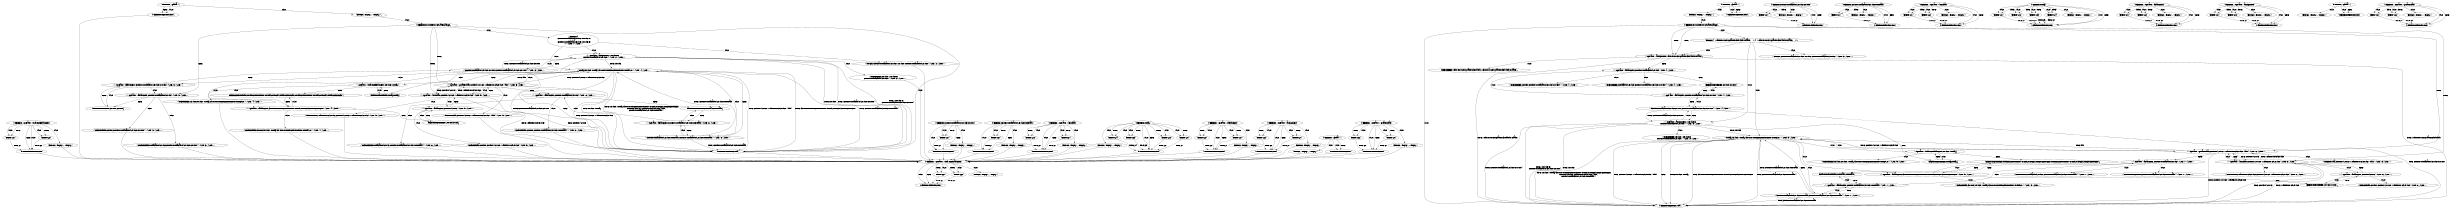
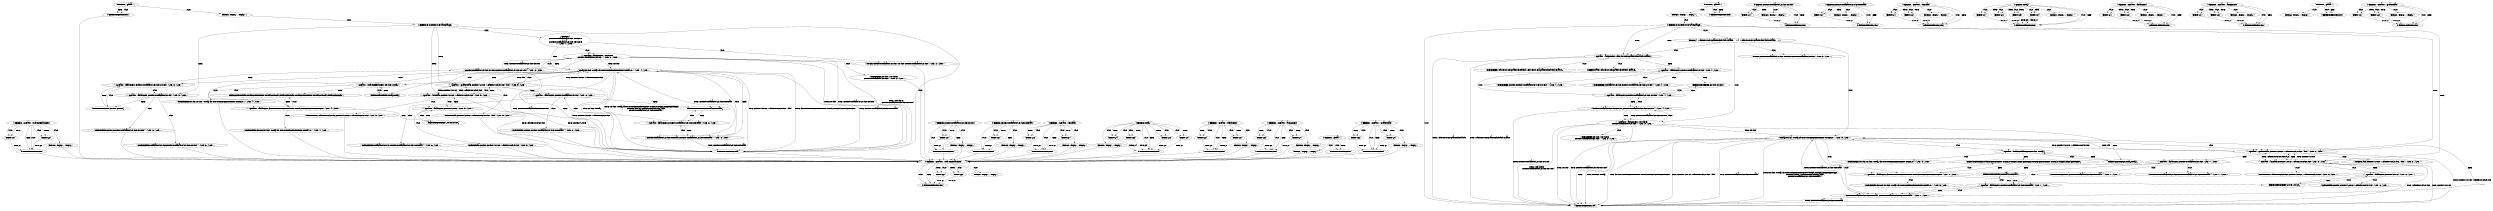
node "(LITERAL,false,web_resource_update_scheduled_ = false)": added
